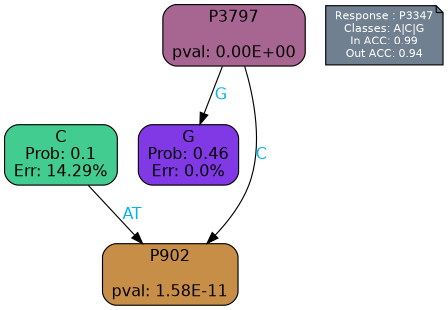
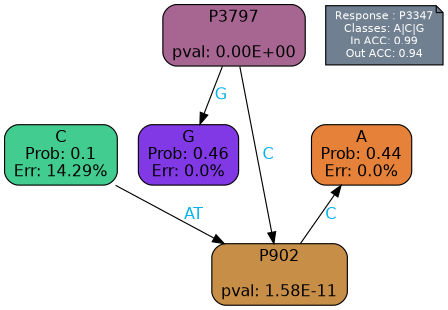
node "A Prob: 0.44 Err: 0.0%": added
